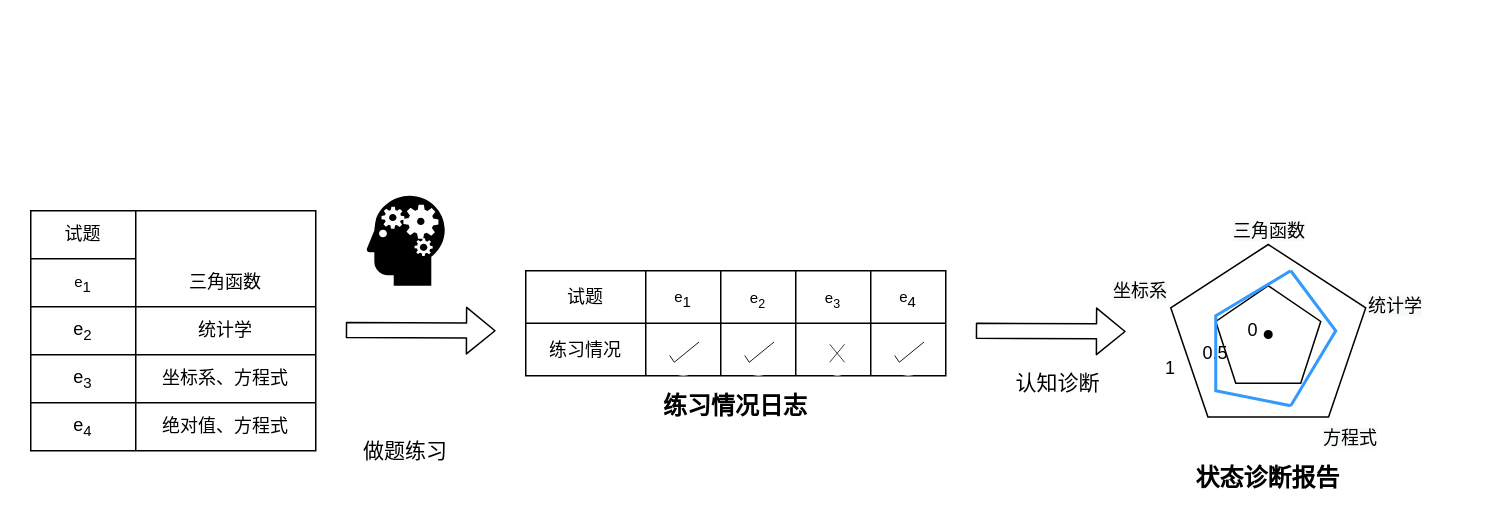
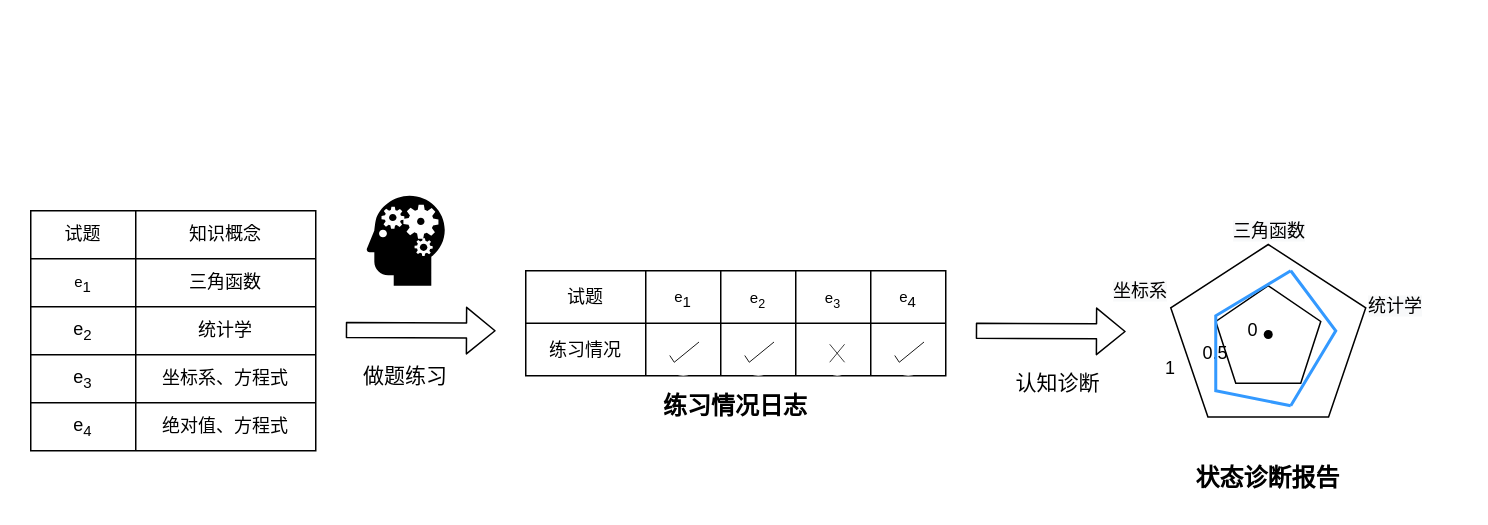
node "知识概念": added
node "方程式": removed
node "做题练习": moved (406, 451) -> (406, 376)
